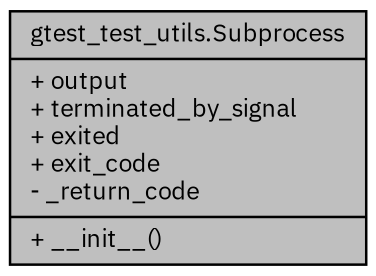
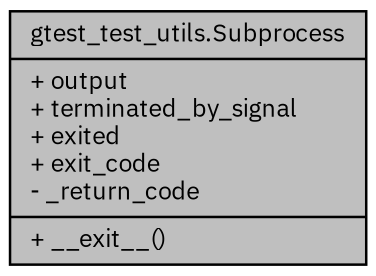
node "gtest_test_utils.Subprocess": text "+ __init__()" -> "+ __exit__()"
